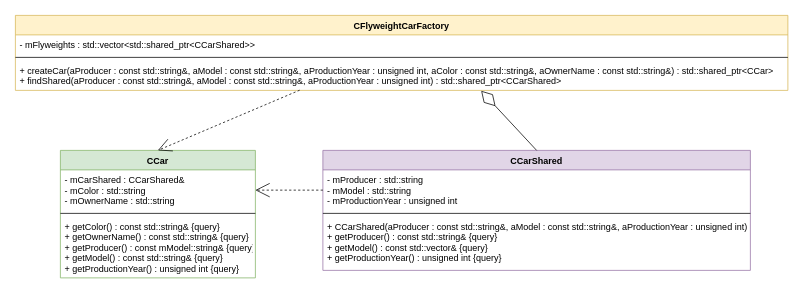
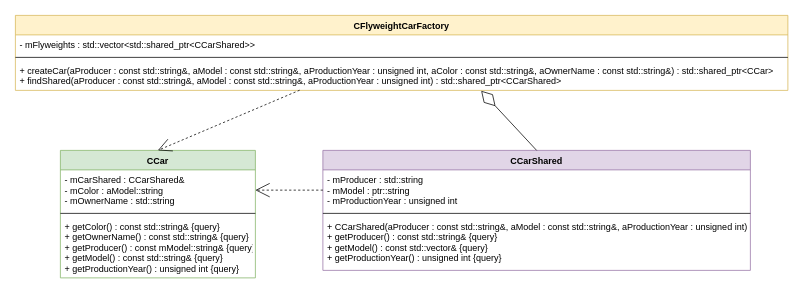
node "- mCarShared : CCarShared& - mColor : std::string - mOwnerName : std::string": label "- mCarShared : CCarShared& - mColor : std::string - mOwnerName : std::string" -> "- mCarShared : CCarShared& - mColor : aModel::string - mOwnerName : std::string"
node "- mProducer : std::string - mModel : std::string - mProductionYear : unsigned int": label "- mProducer : std::string - mModel : std::string - mProductionYear : unsigned int" -> "- mProducer : std::string - mModel : ptr::string - mProductionYear : unsigned int"
